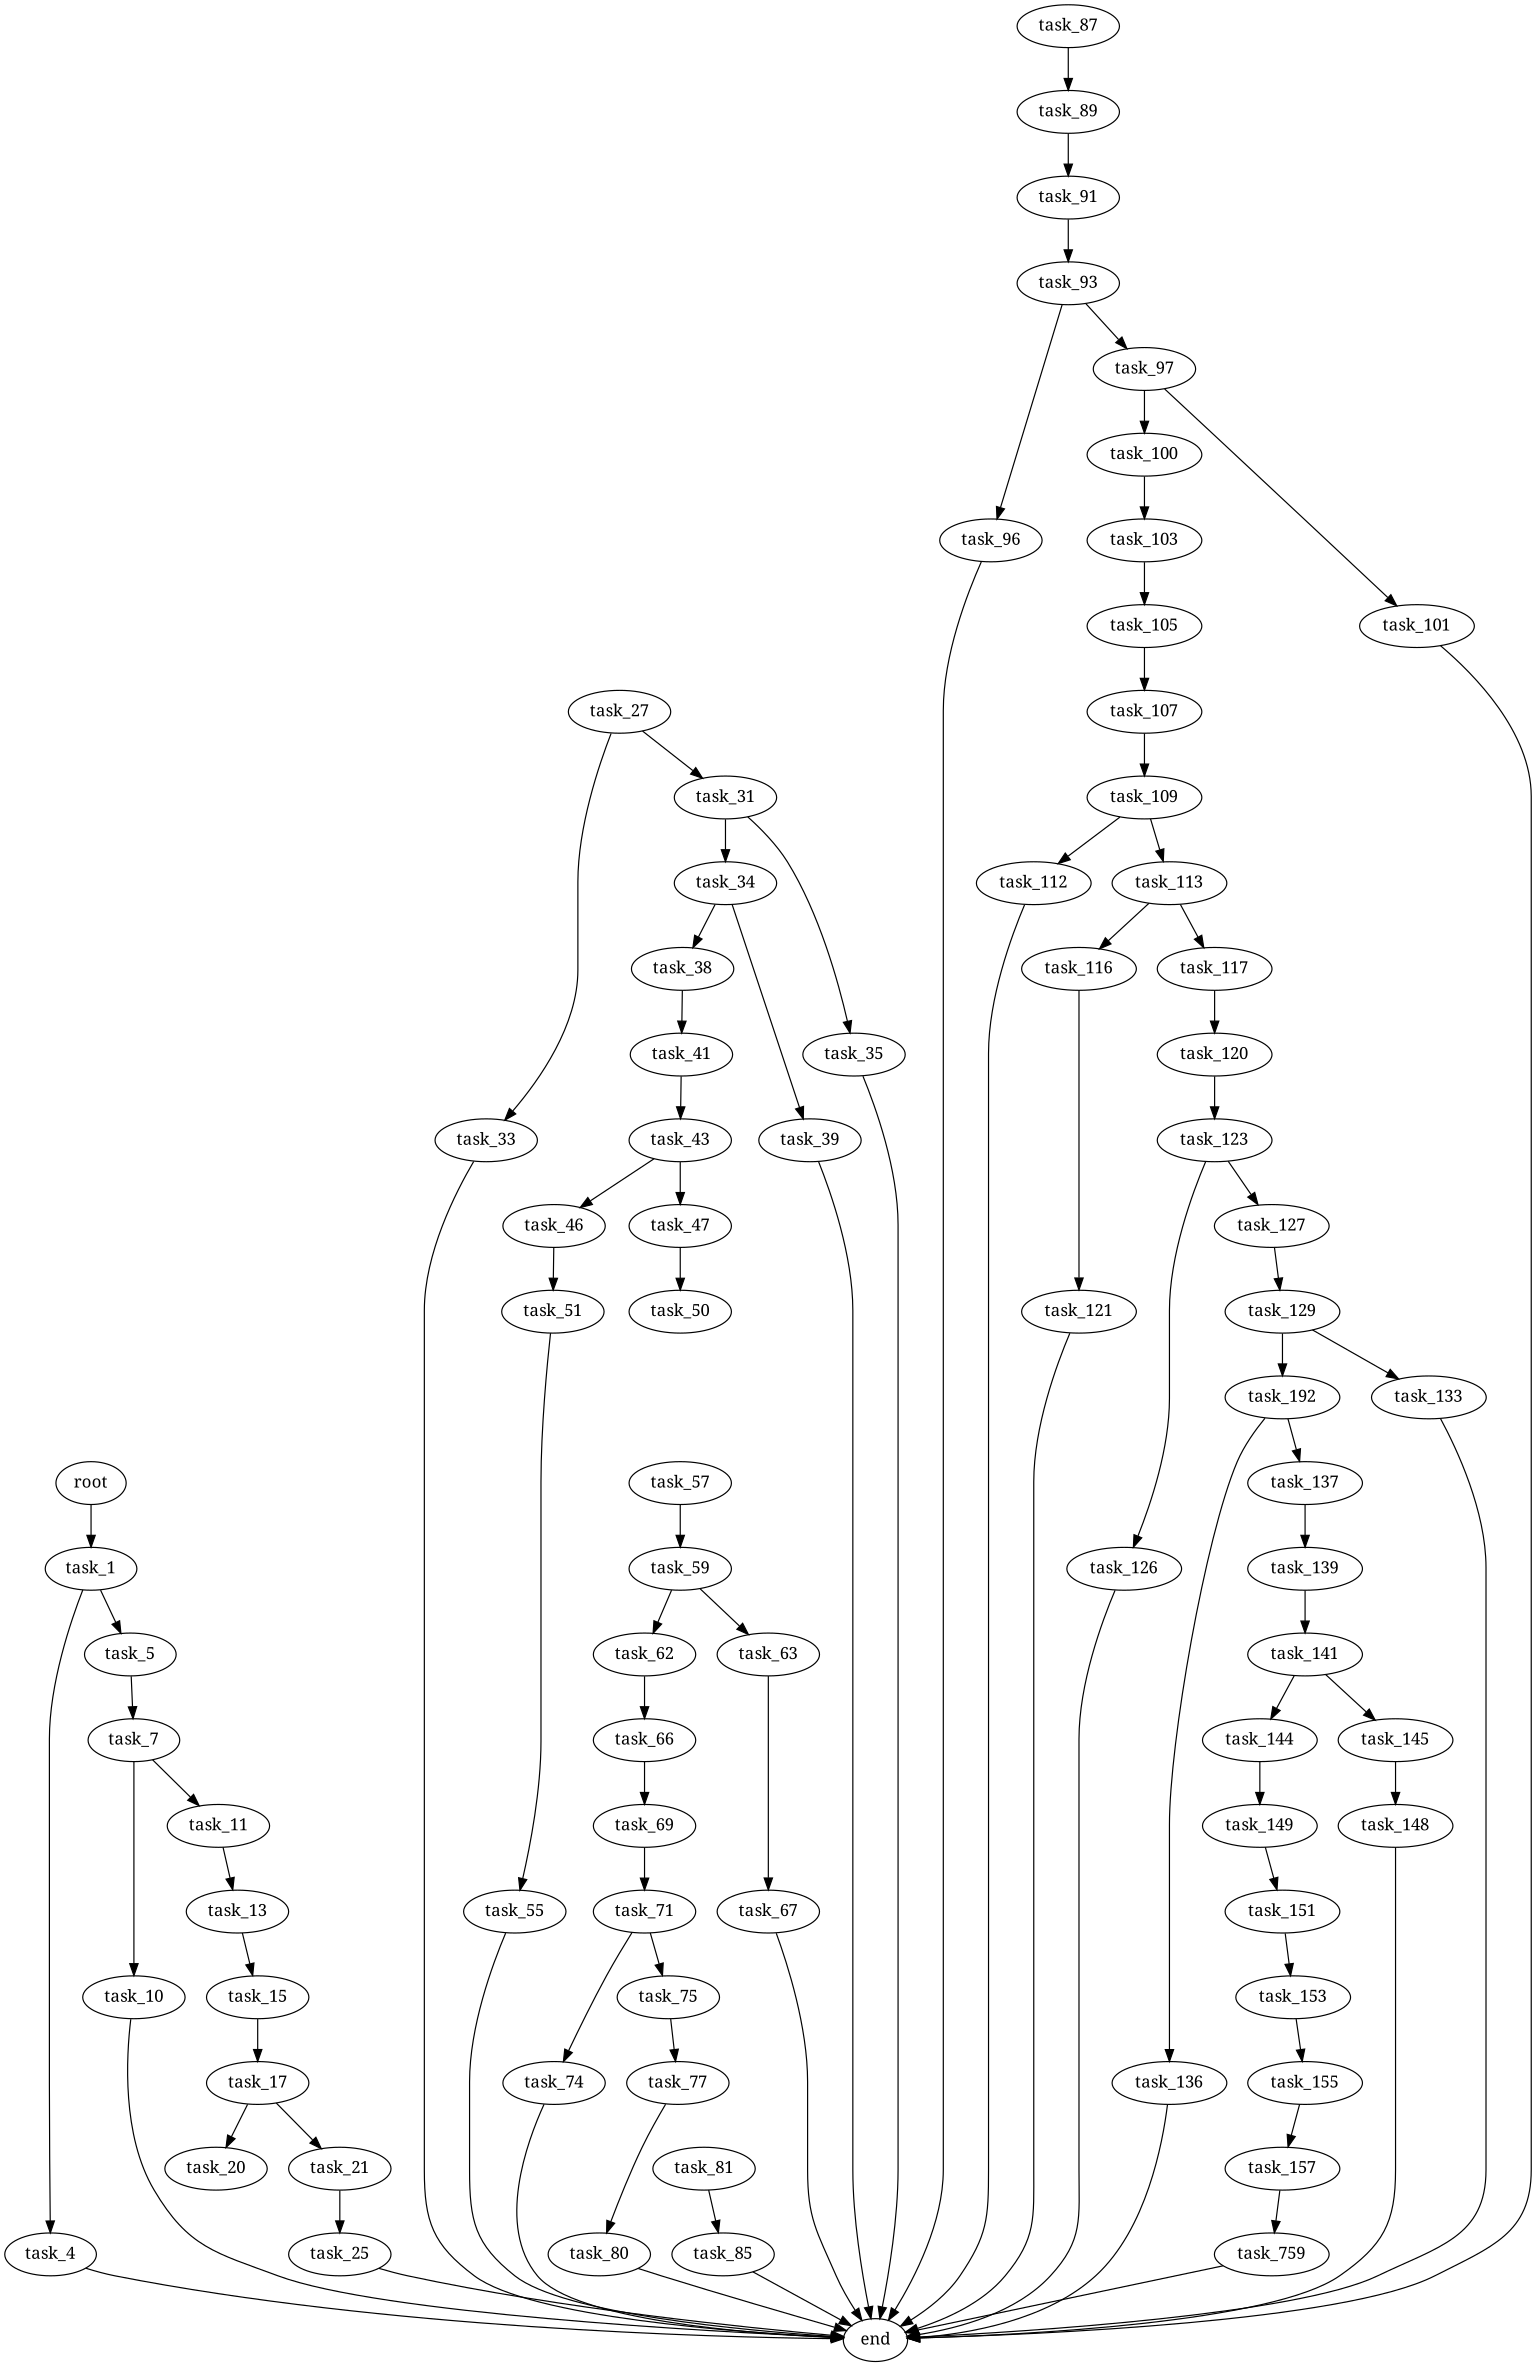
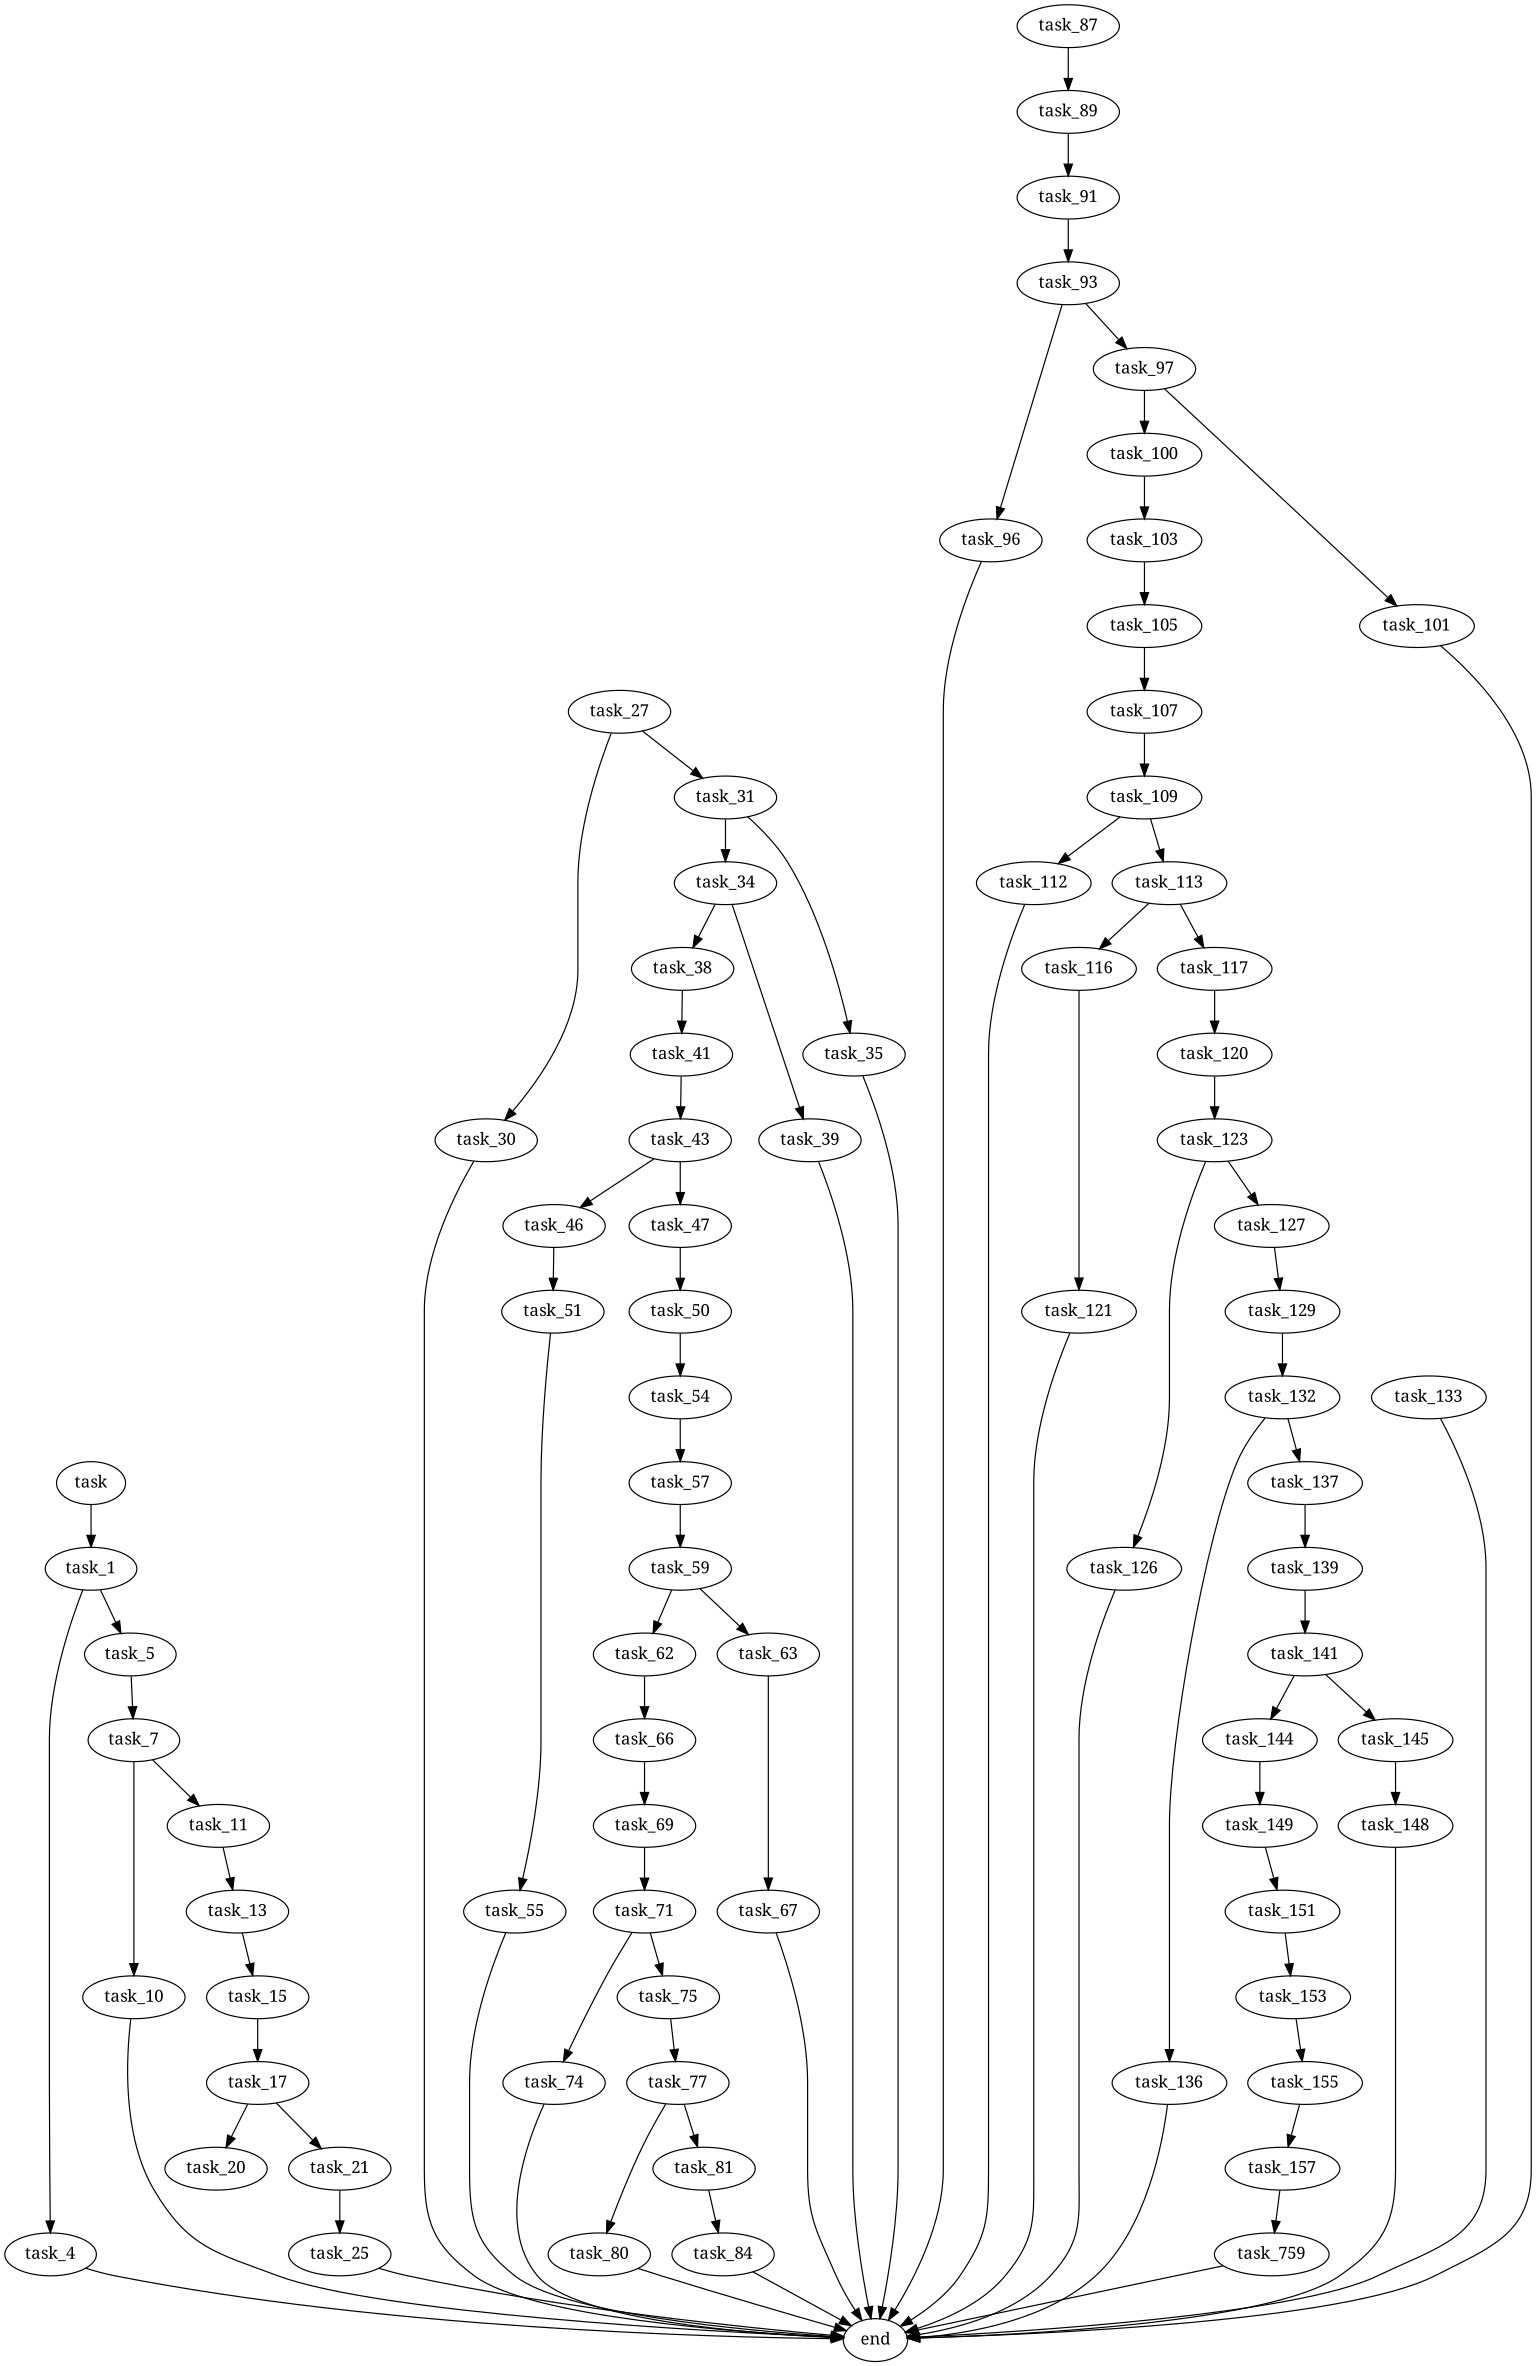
node "task_33": label "task_33" -> "task_30"
edge "task_129" -> "task_133": removed
node "task_54": added
node "task_192": label "task_192" -> "task_132"
node "root": label "root" -> "task"
edge "task_77" -> "task_81": added
node "task_85": label "task_85" -> "task_84"
